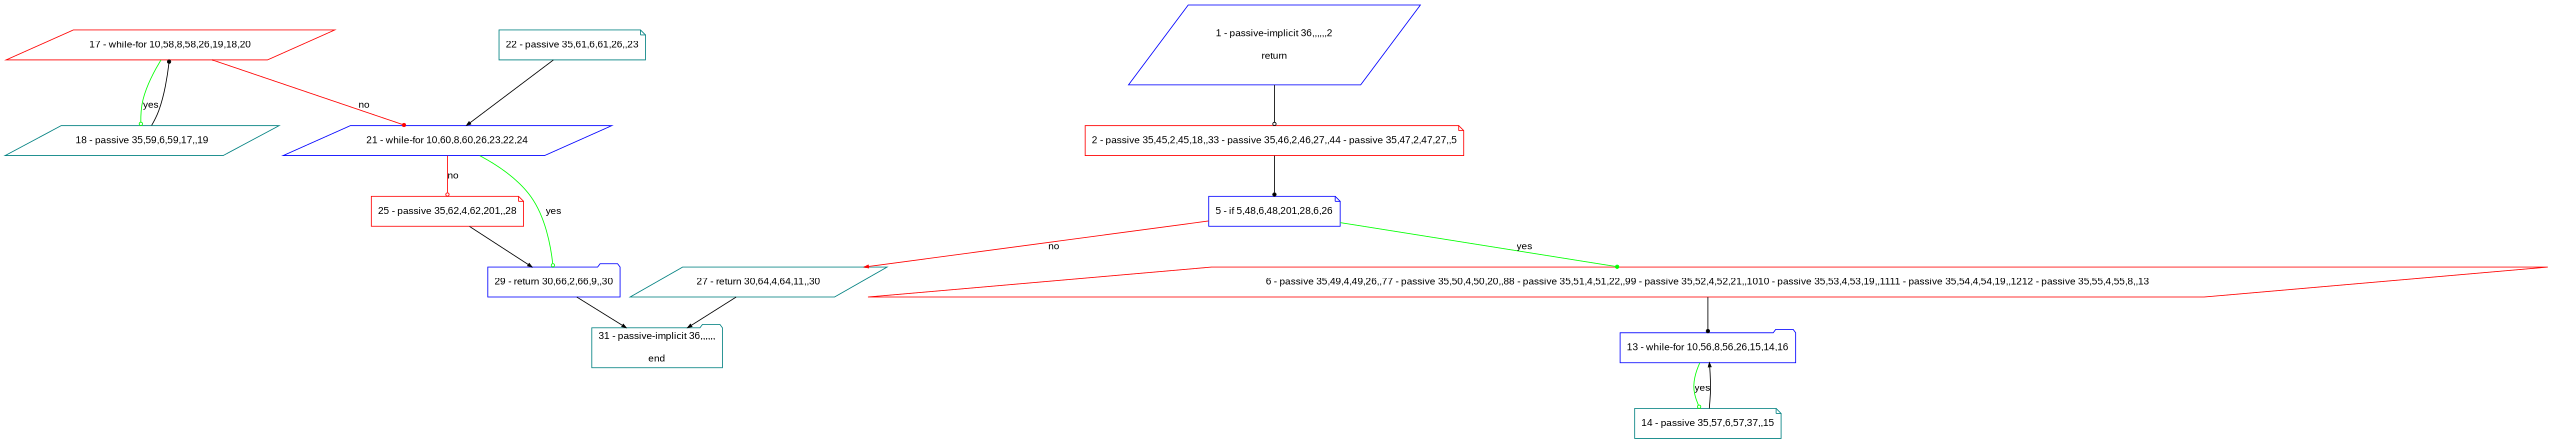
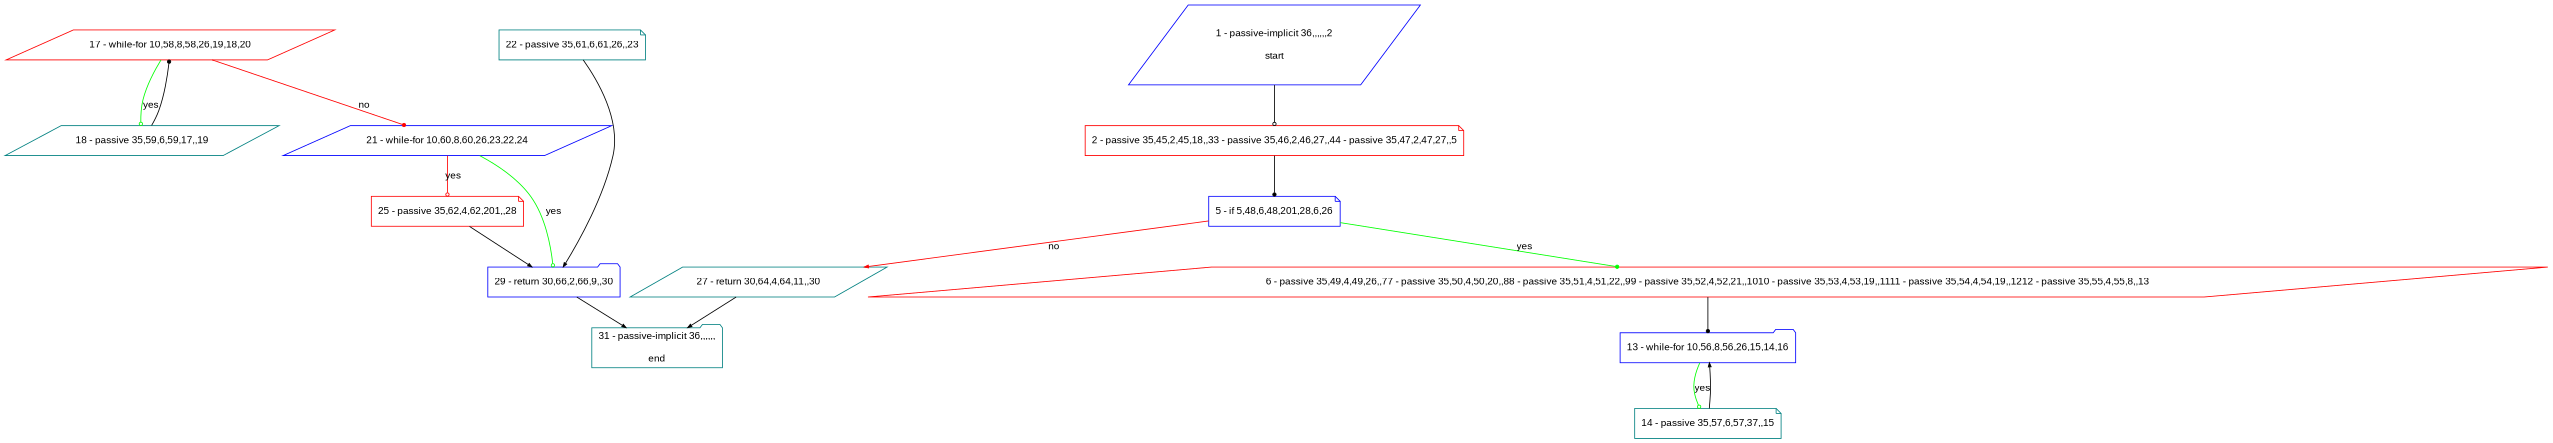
node "1 - passive-implicit 36,,,,,,2 return": label "1 - passive-implicit 36,,,,,,2 return" -> "1 - passive-implicit 36,,,,,,2 start"
edge "22 - passive 35,61,6,61,26,,23" -> "21 - while-for 10,60,8,60,26,23,22,24": now "22 - passive 35,61,6,61,26,,23" -> "29 - return 30,66,2,66,9,,30"
edge "21 - while-for 10,60,8,60,26,23,22,24" -> "25 - passive 35,62,4,62,201,,28": label "no" -> "yes"
